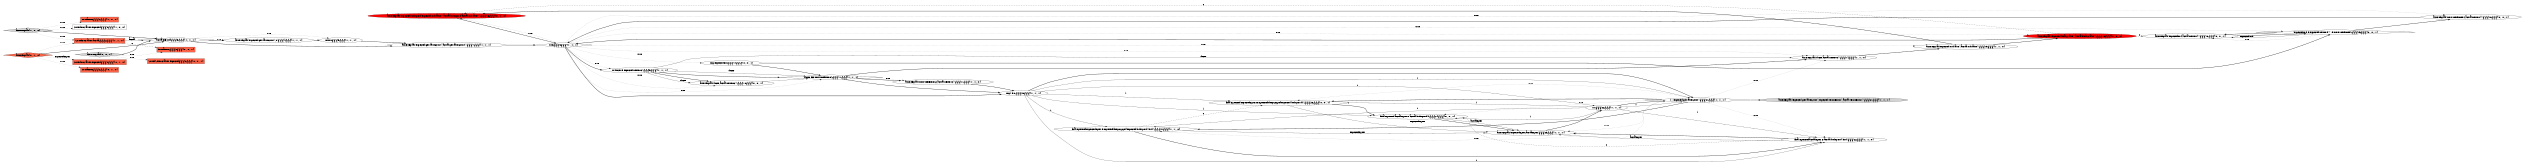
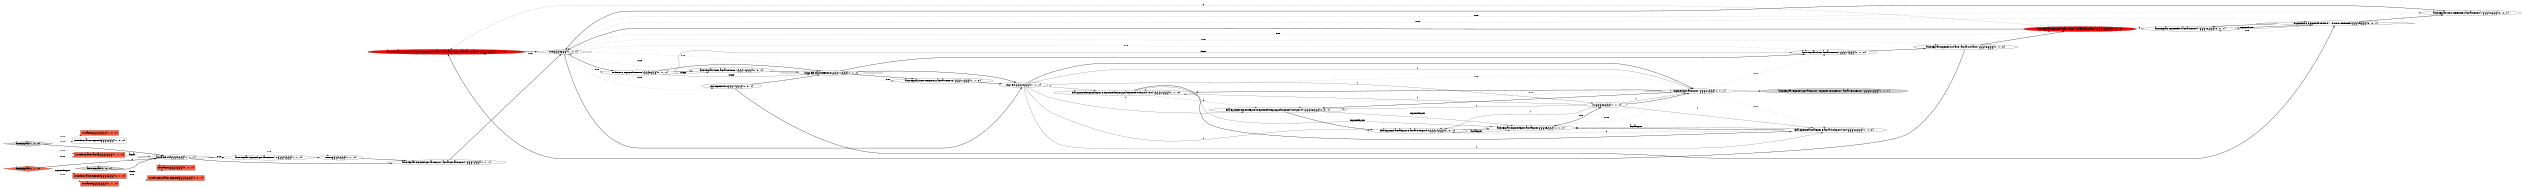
edge "assertEquals['0', '0', '1']" -> "int maxDoc@@@2@@@['0', '0', '1']": label "true" -> "docID"
edge "assertEquals(docID,actual.nextDoc())@@@10@@@['0', '0', '1']" -> "docID == NO_MORE_DOCS@@@11@@@['1', '1', '1']": style solid -> bold
edge "true@@@8@@@['1', '1', '1']" -> "assertEquals(docID,actual.nextDoc())@@@10@@@['0', '0', '1']": reversed
